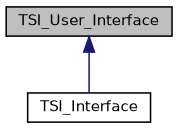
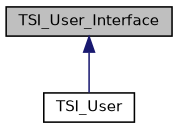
node "TSI_Interface": label "TSI_Interface" -> "TSI_User"
